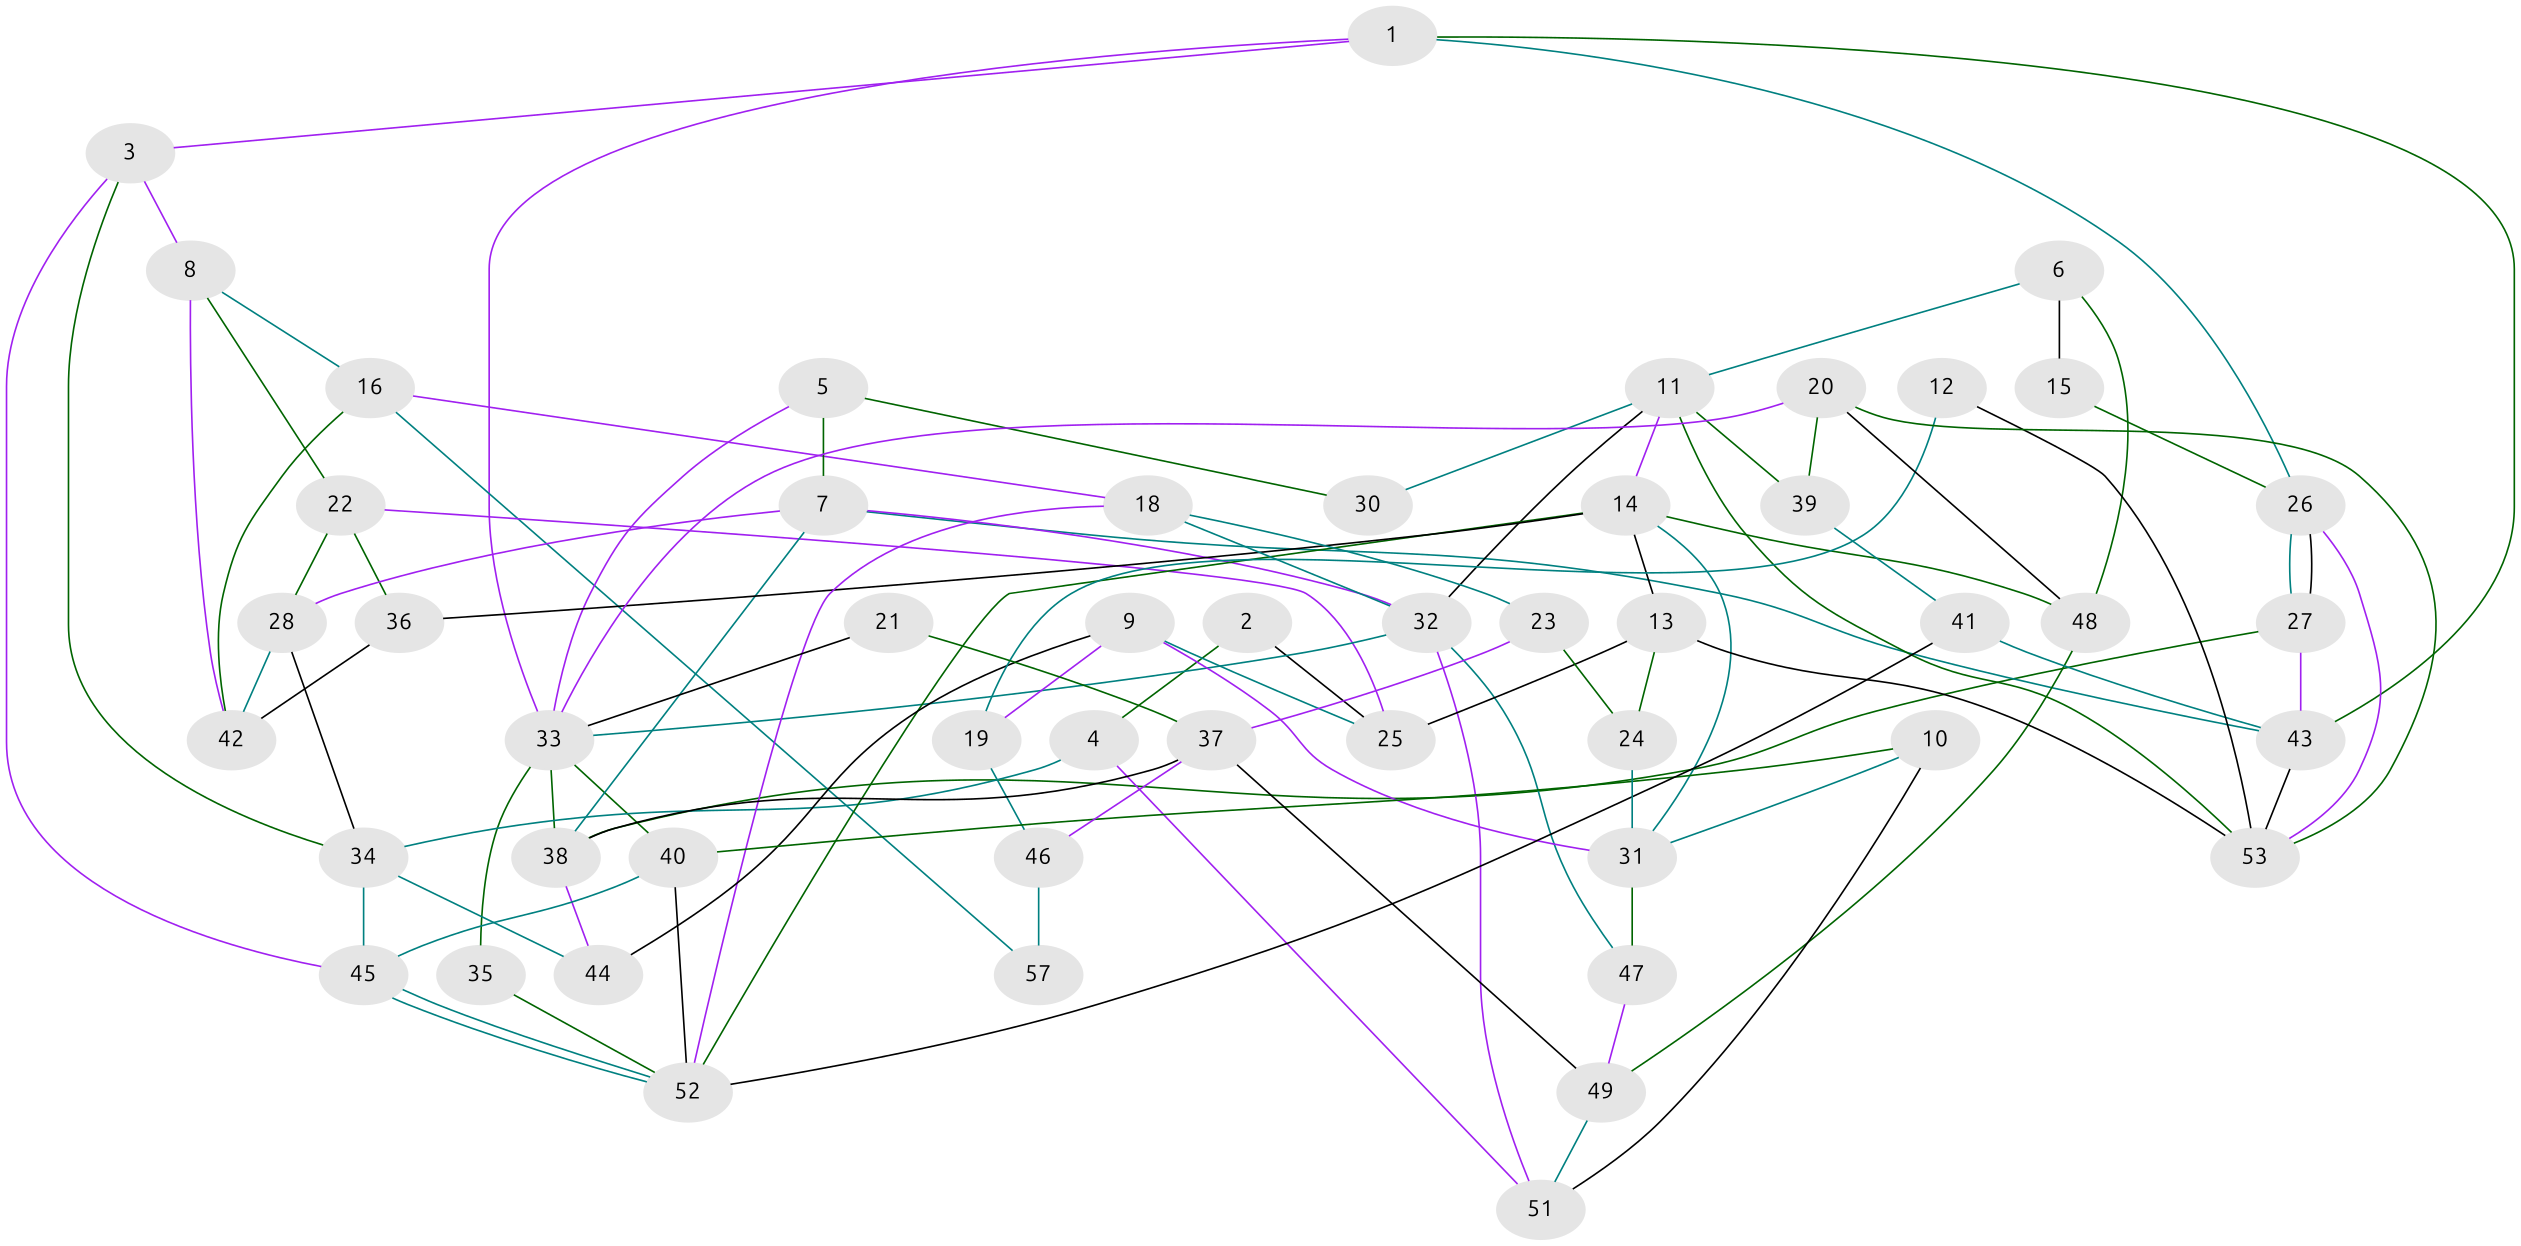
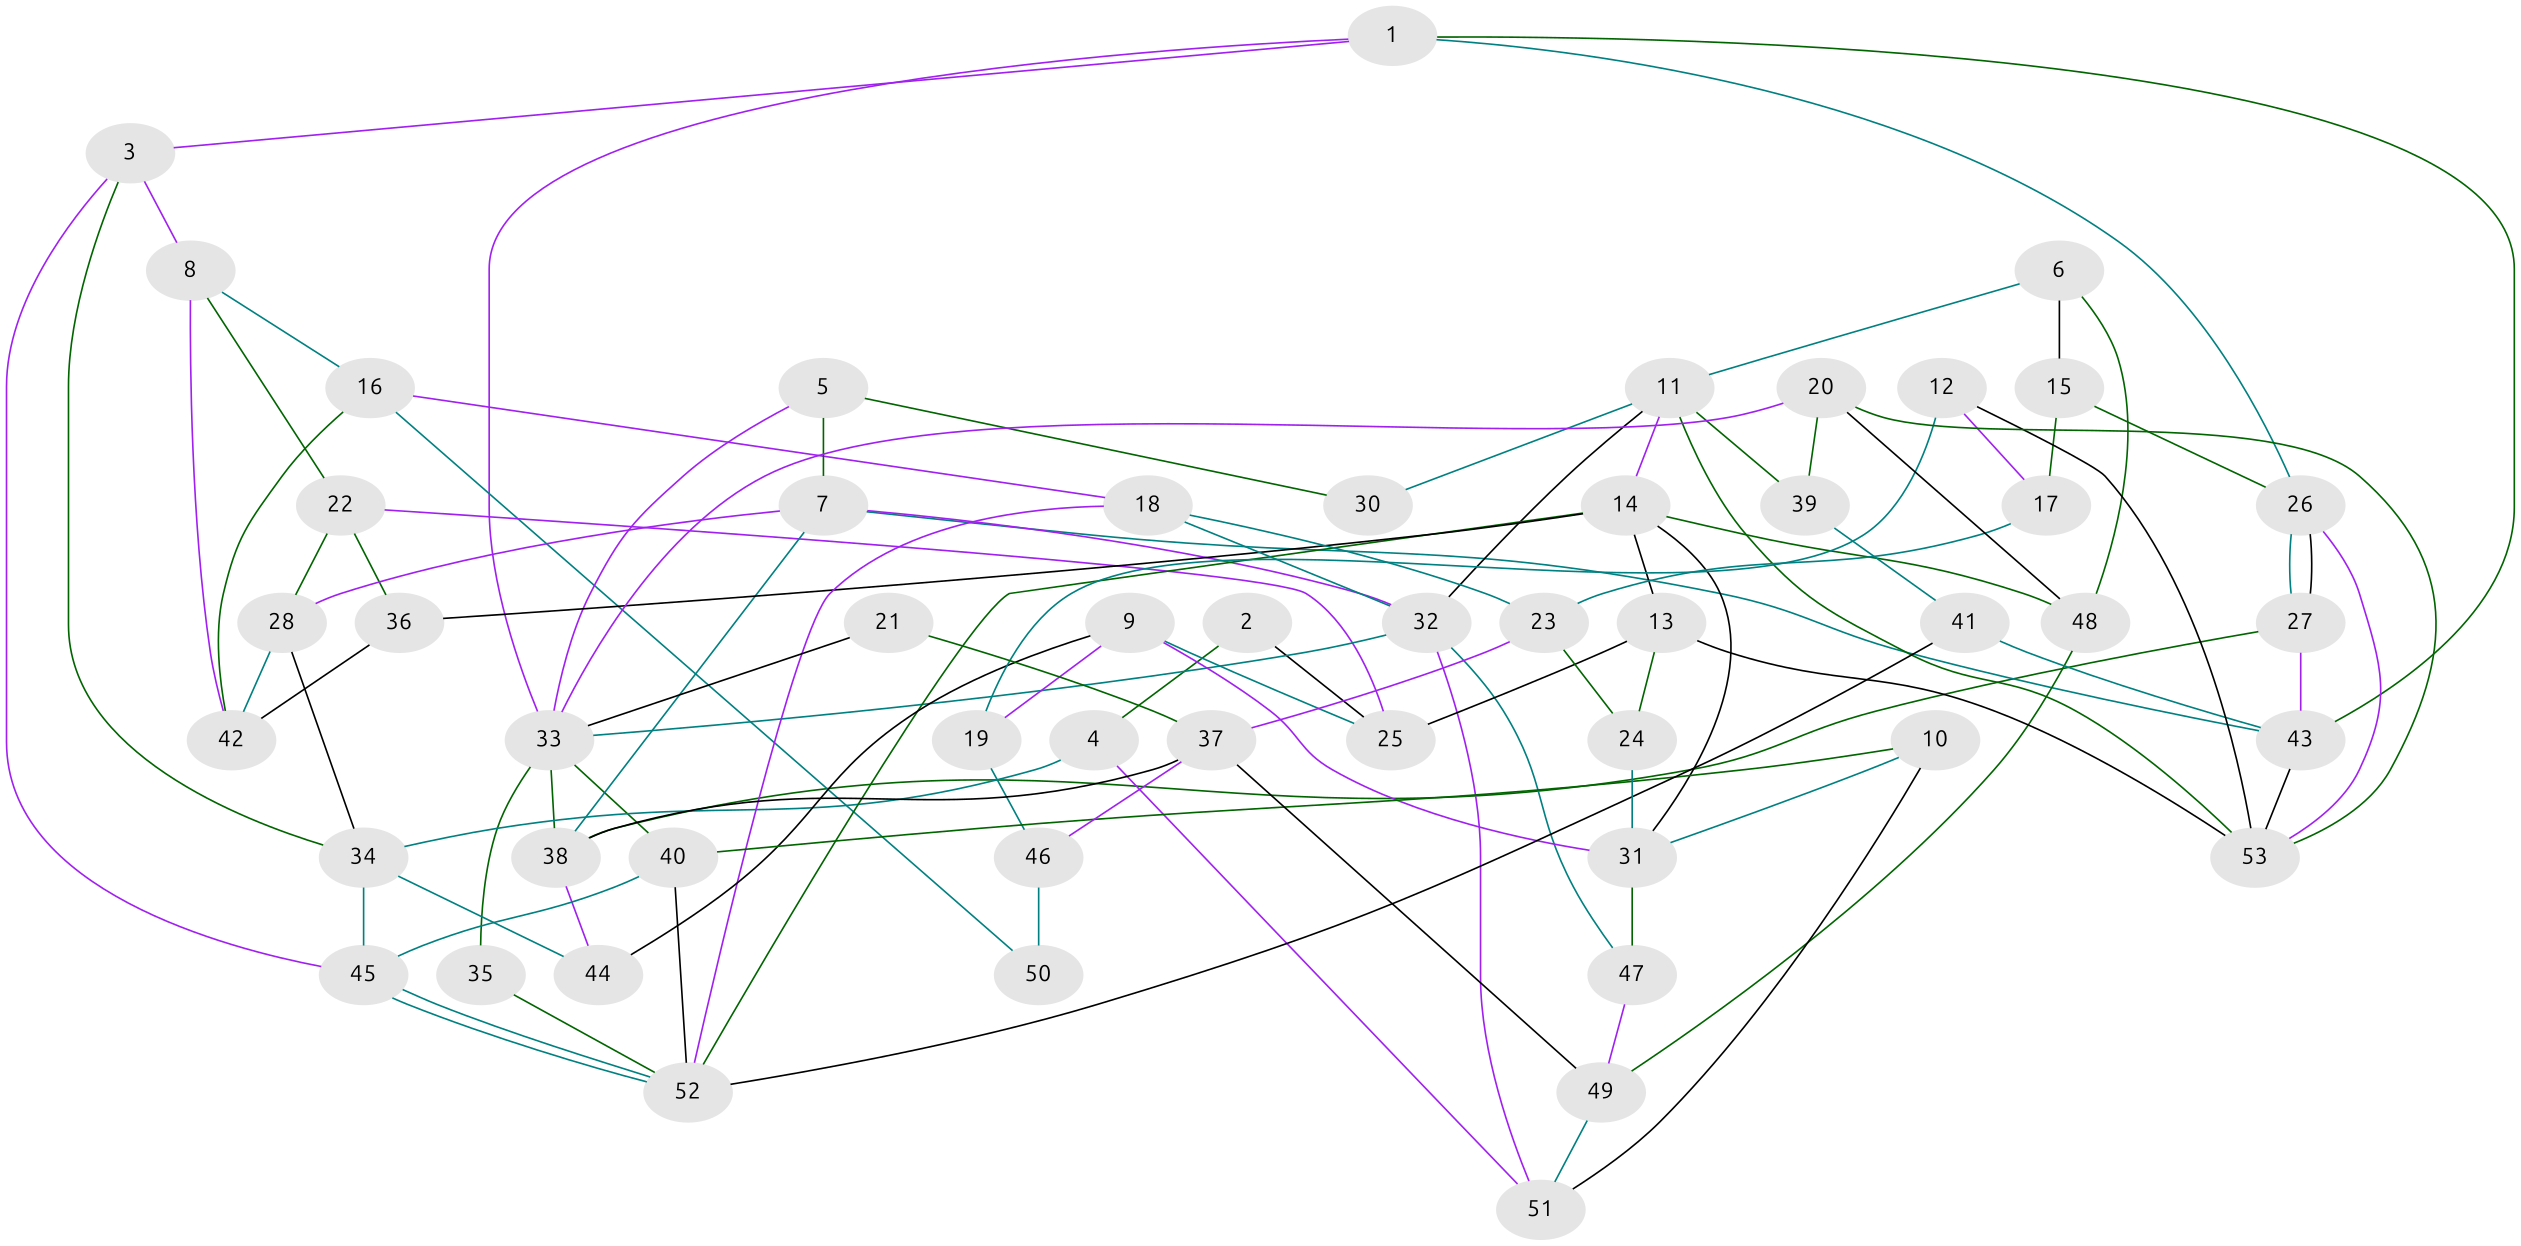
node "17": added
edge "14" -- "31": color teal -> black
node "57": label "57" -> "50"
